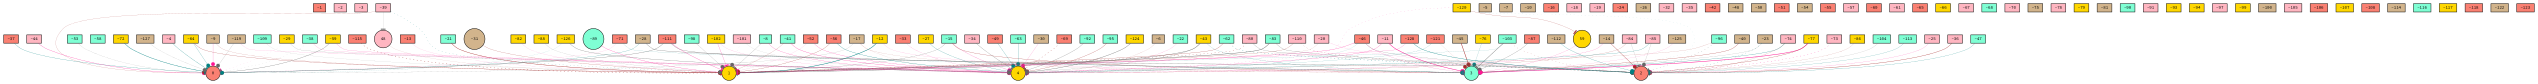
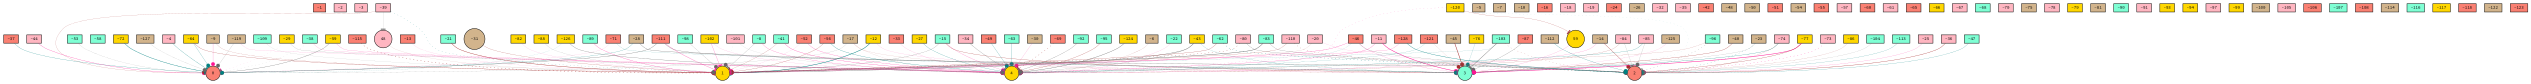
node "-107": fillcolor gold -> aquamarine
node "-89": shape circle -> box
